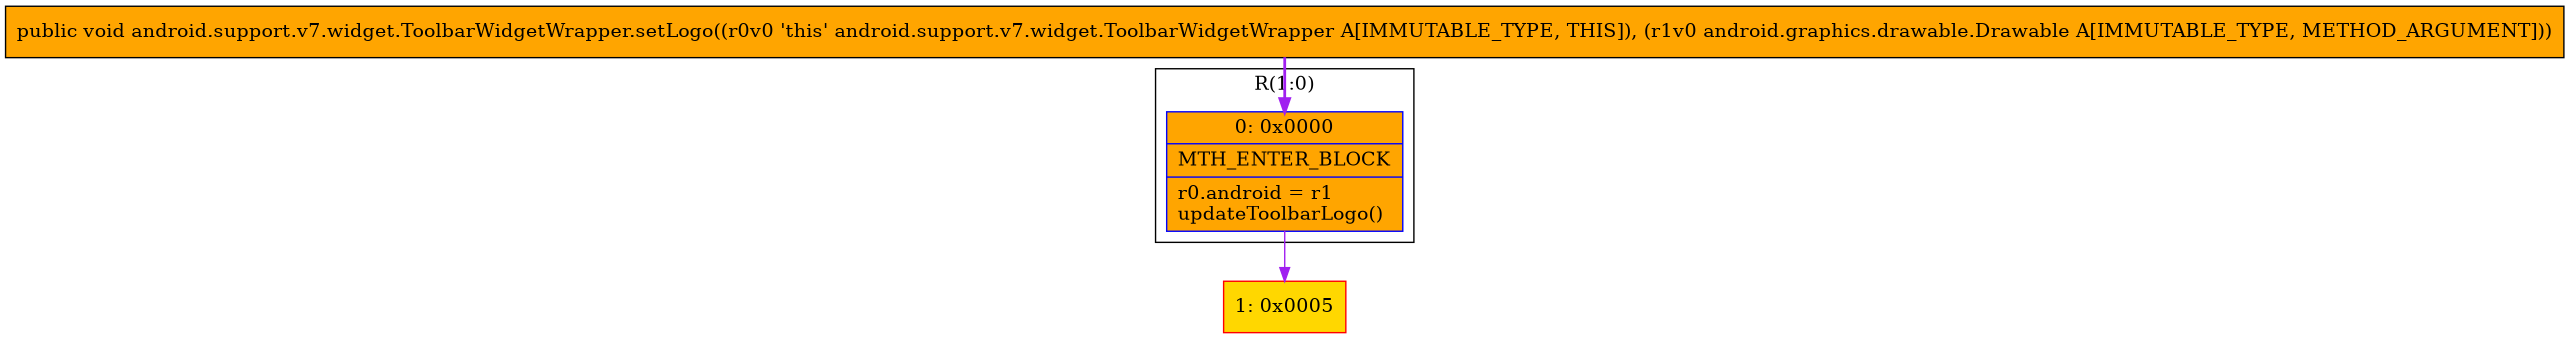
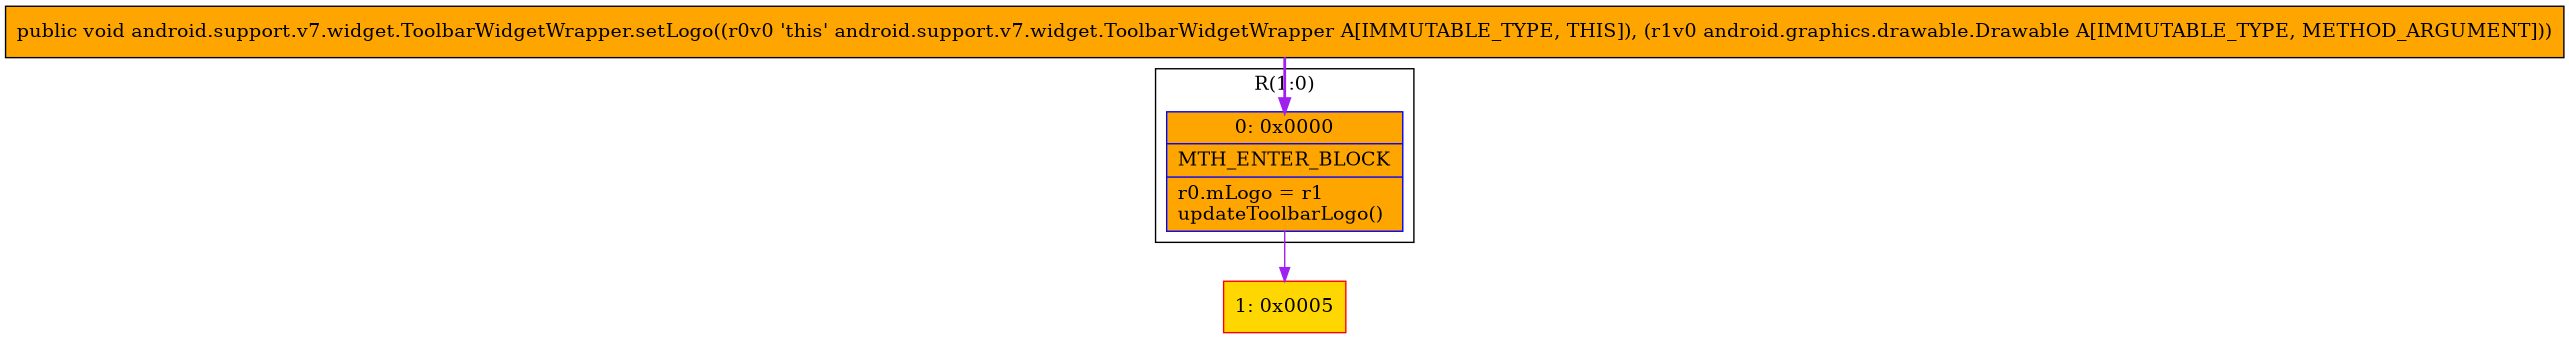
node "0: 0x0000": text "r0.android = r1" -> "r0.mLogo = r1"
